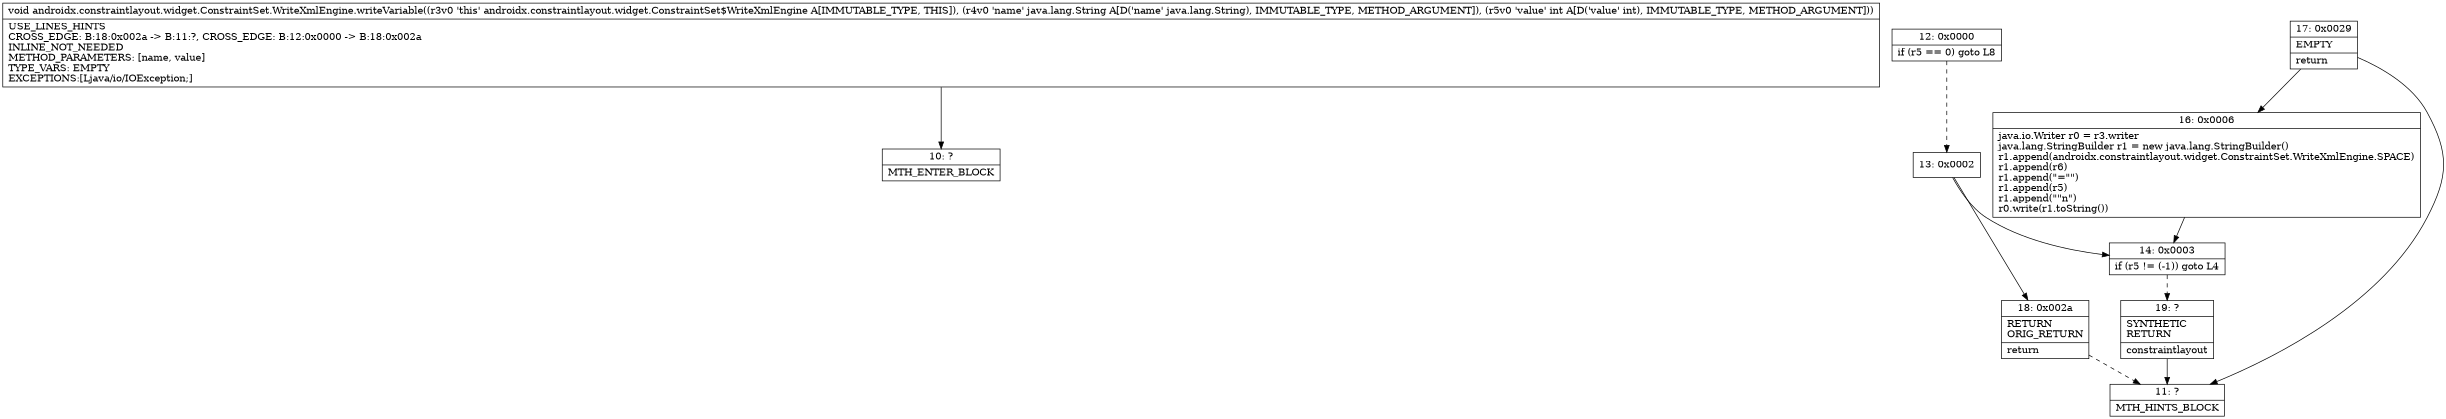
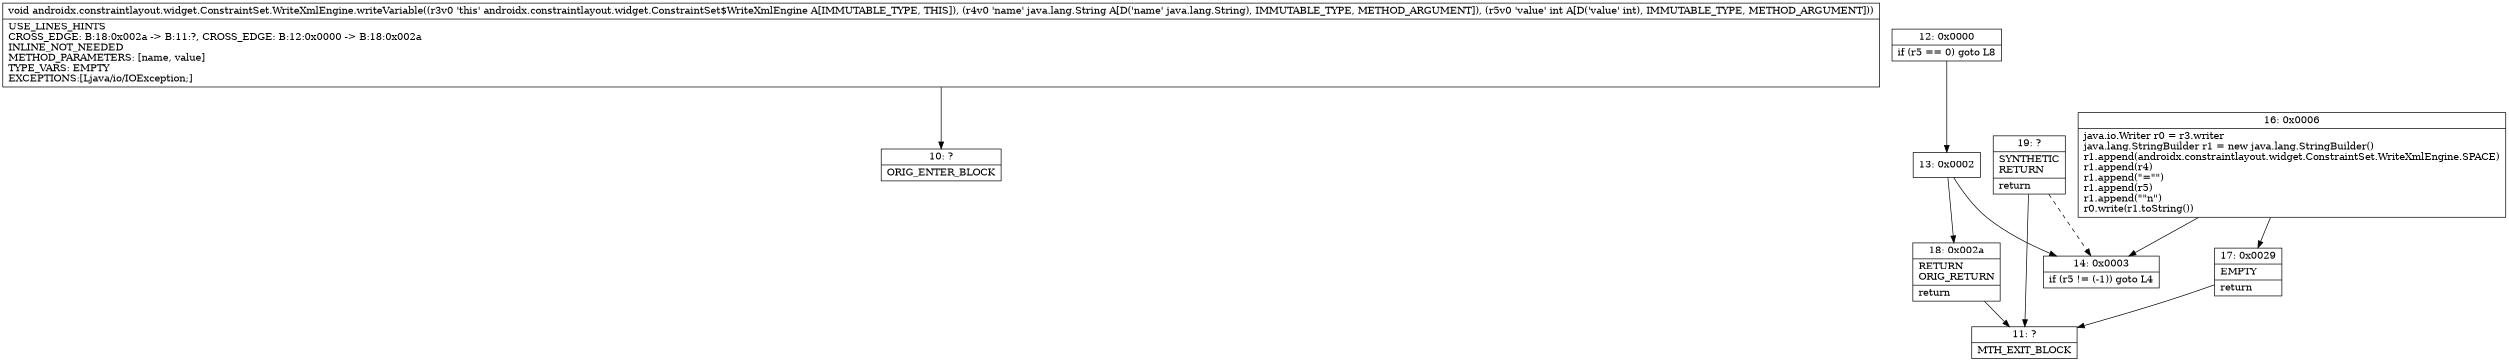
edge "17: 0x0029" -> "16: 0x0006": reversed
edge "12: 0x0000" -> "13: 0x0002": style dashed -> solid
node "16: 0x0006": text "r1.append(r6)" -> "r1.append(r4)"
node "10: ?": text "MTH_ENTER_BLOCK" -> "ORIG_ENTER_BLOCK"
edge "14: 0x0003" -> "19: ?": reversed
node "19: ?": text "constraintlayout" -> "return"
edge "18: 0x002a" -> "11: ?": style dashed -> solid
node "11: ?": text "MTH_HINTS_BLOCK" -> "MTH_EXIT_BLOCK"
